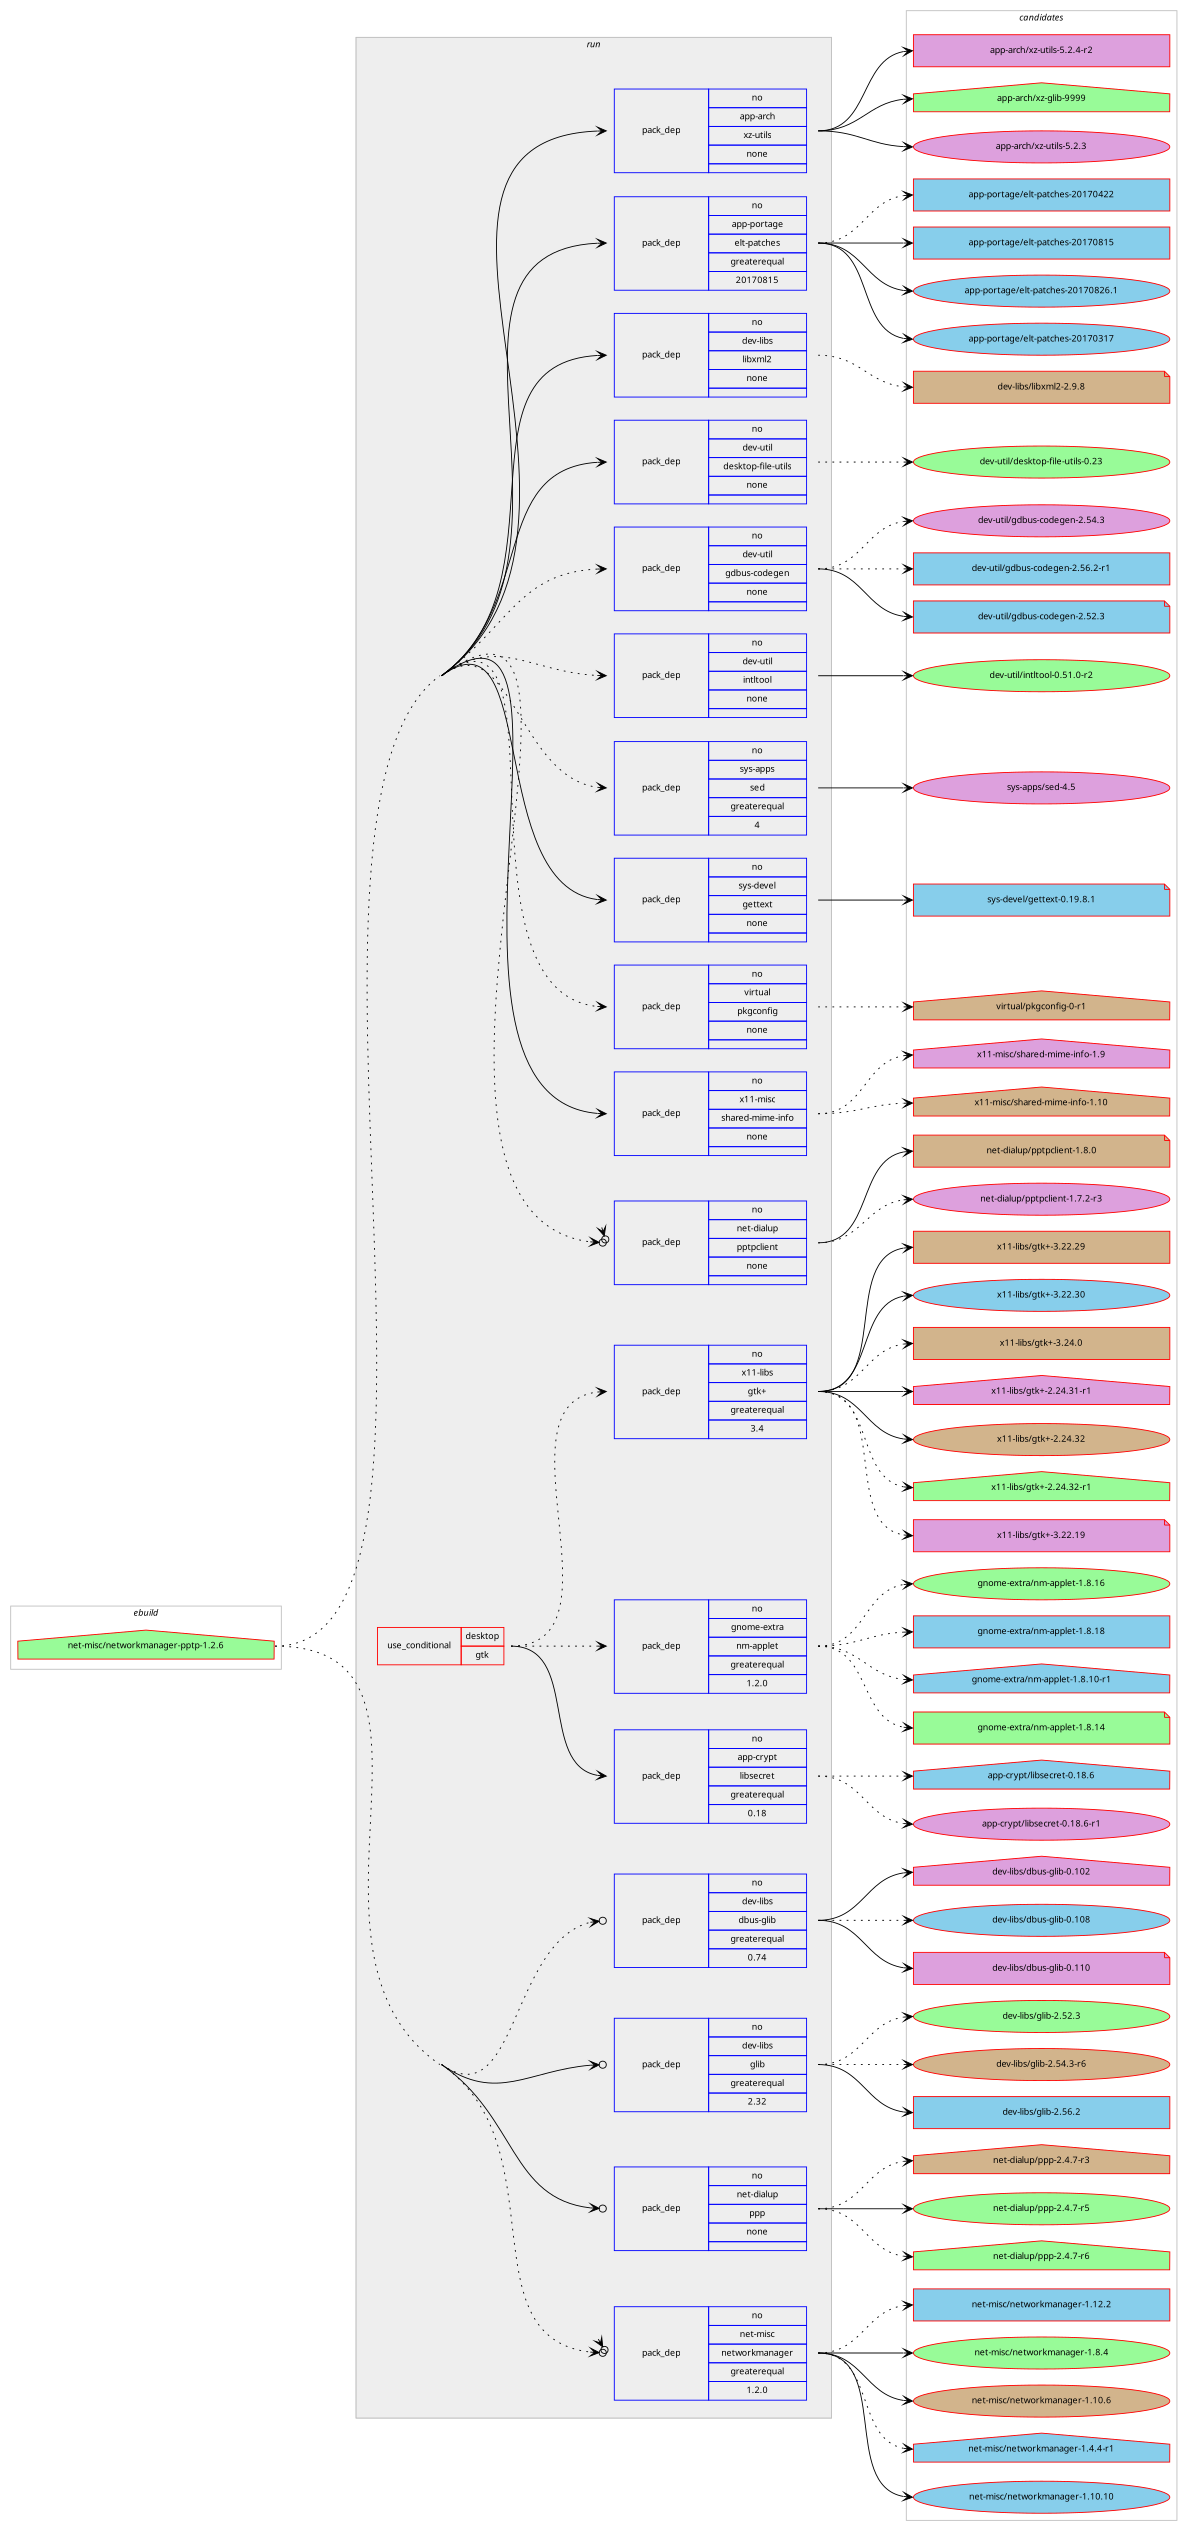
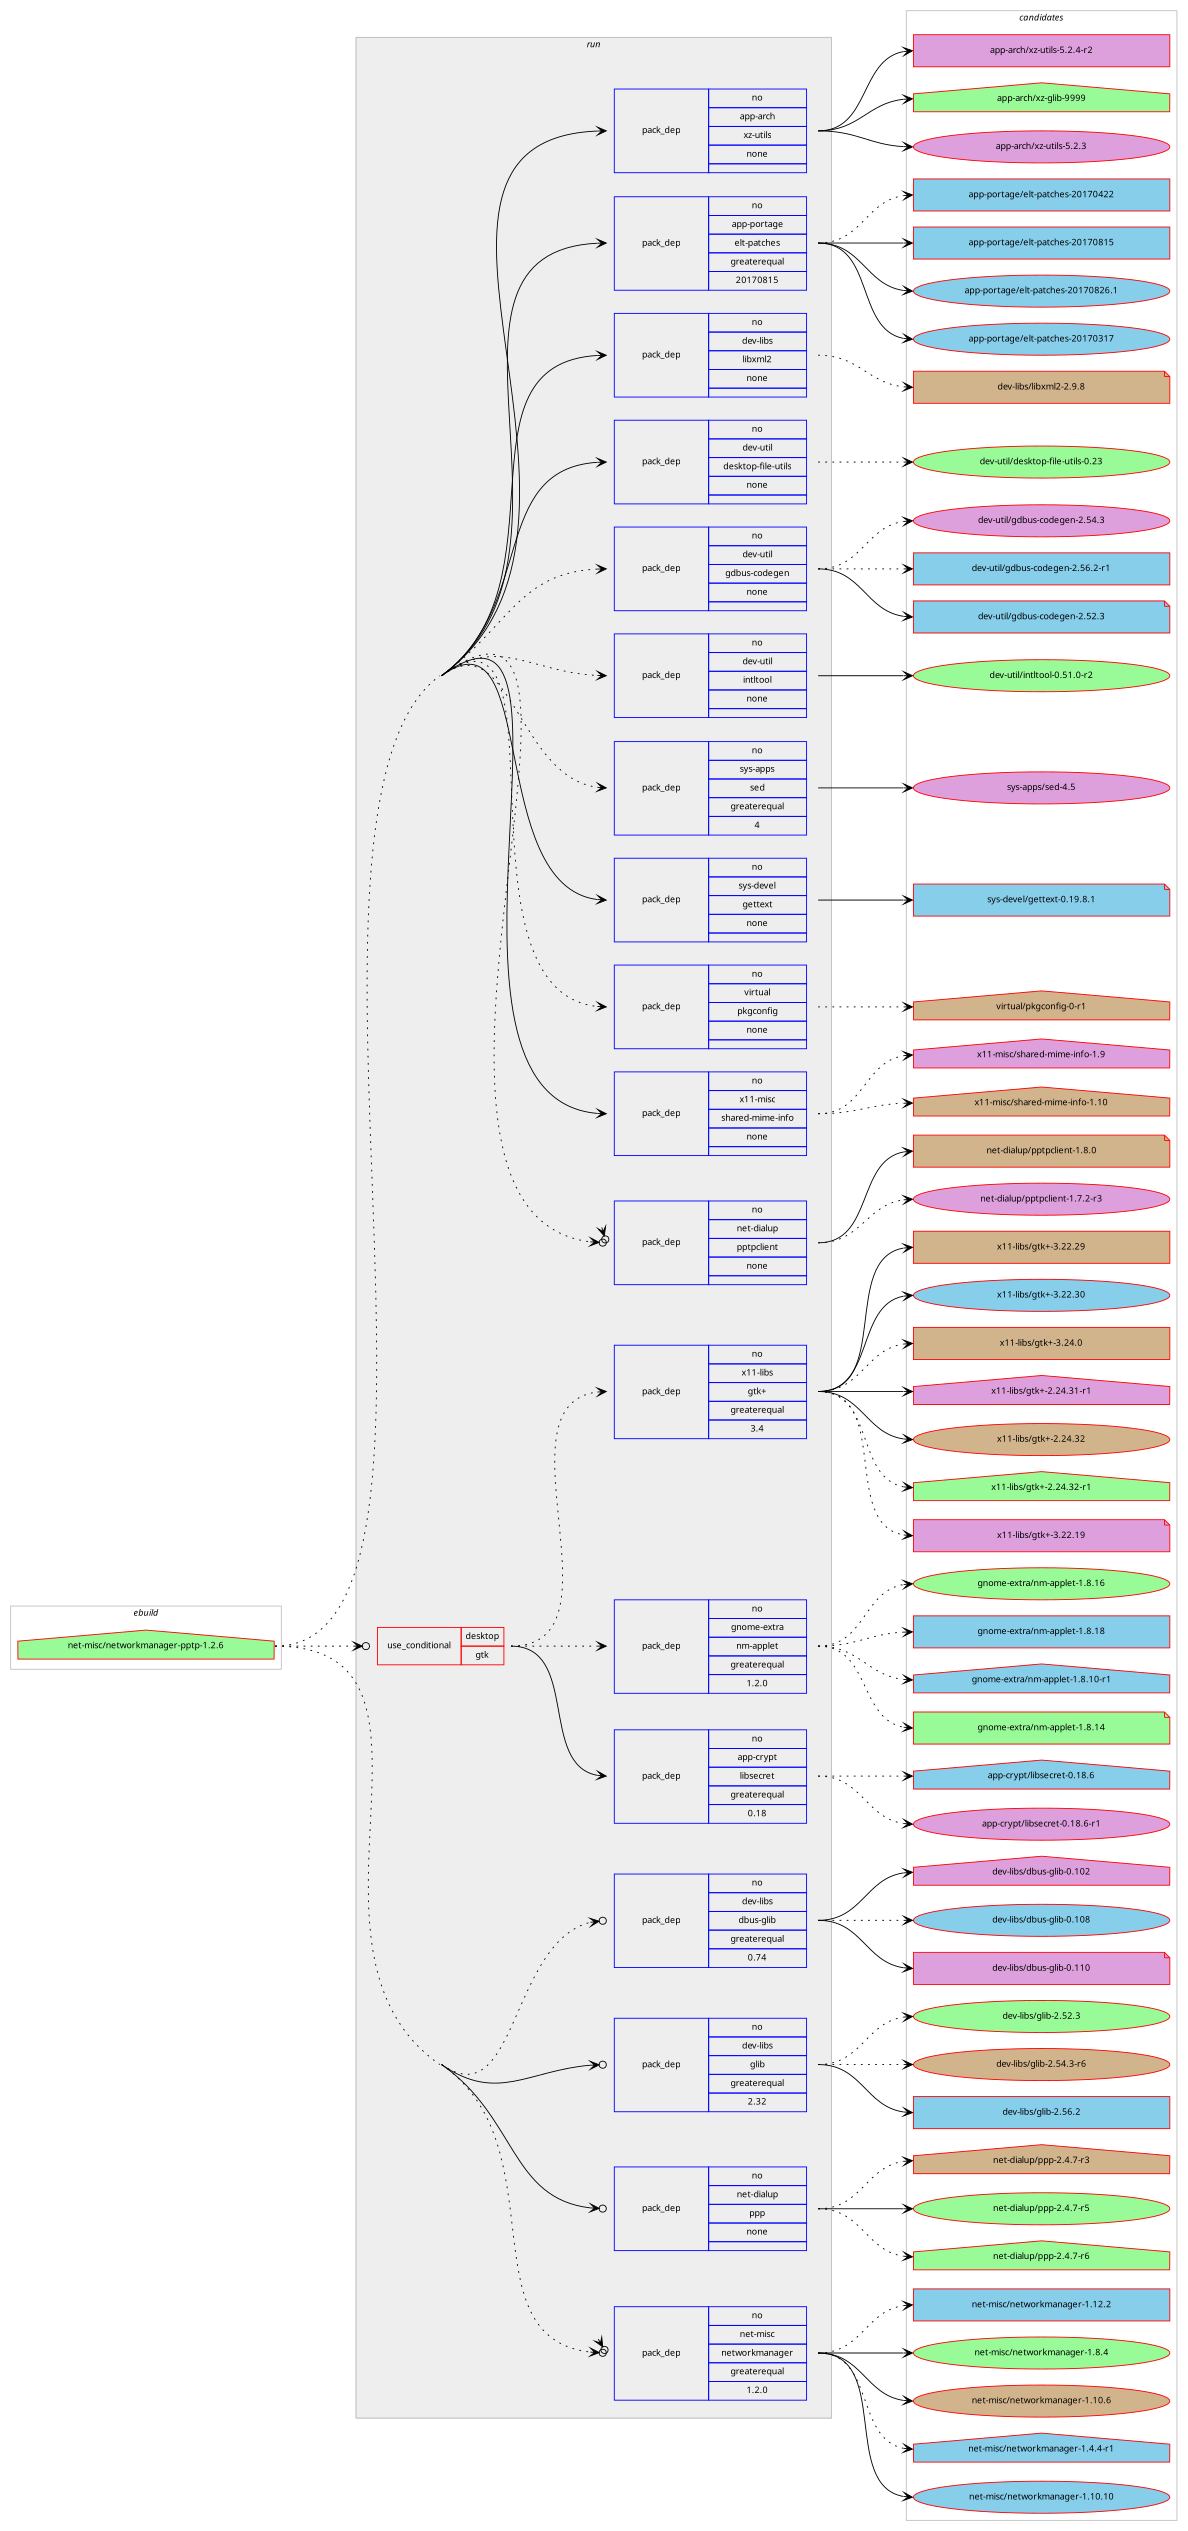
edge "net-misc/networkmanager-pptp-1.2.6" -> "use_conditional": added
